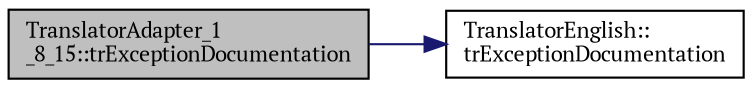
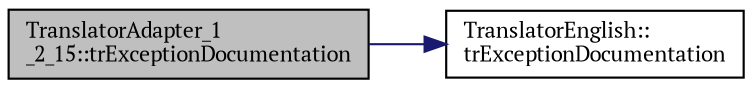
node "TranslatorAdapter_1 _8_15::trExceptionDocumentation": label "TranslatorAdapter_1 _8_15::trExceptionDocumentation" -> "TranslatorAdapter_1 _2_15::trExceptionDocumentation"
